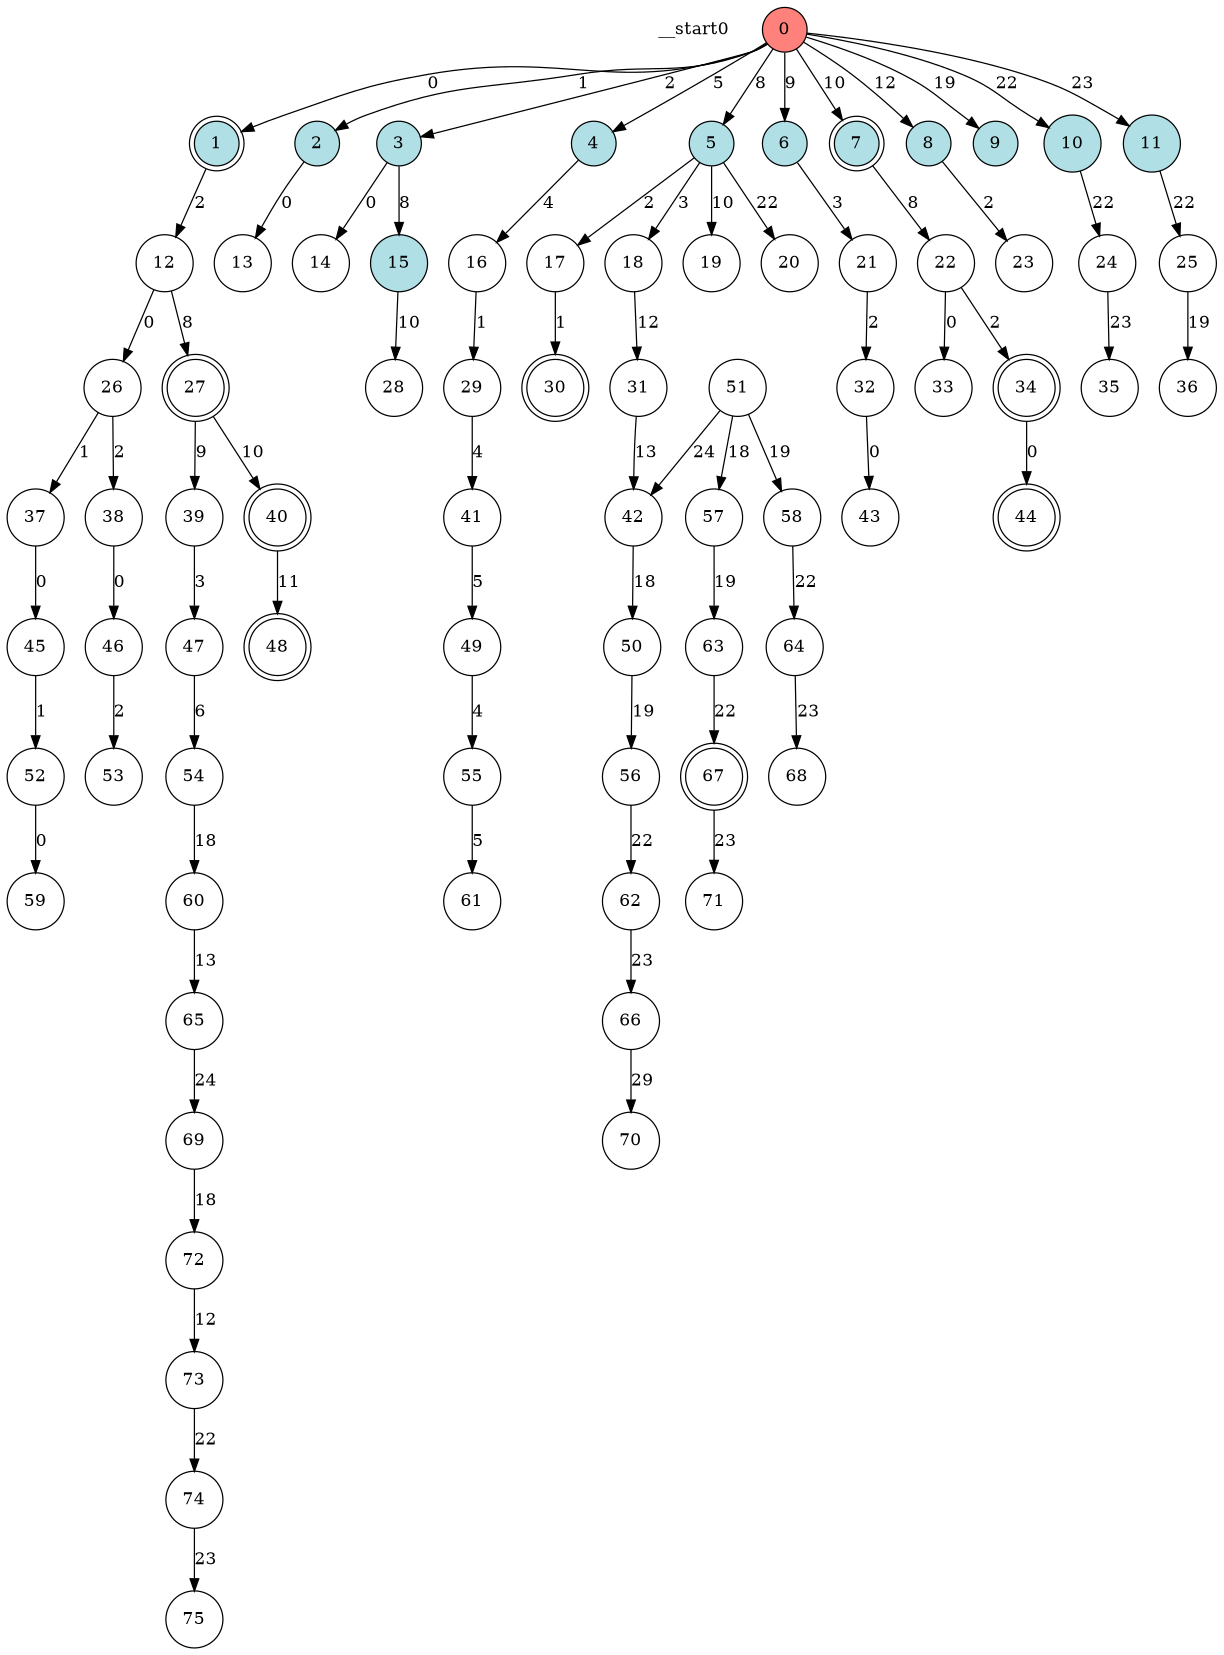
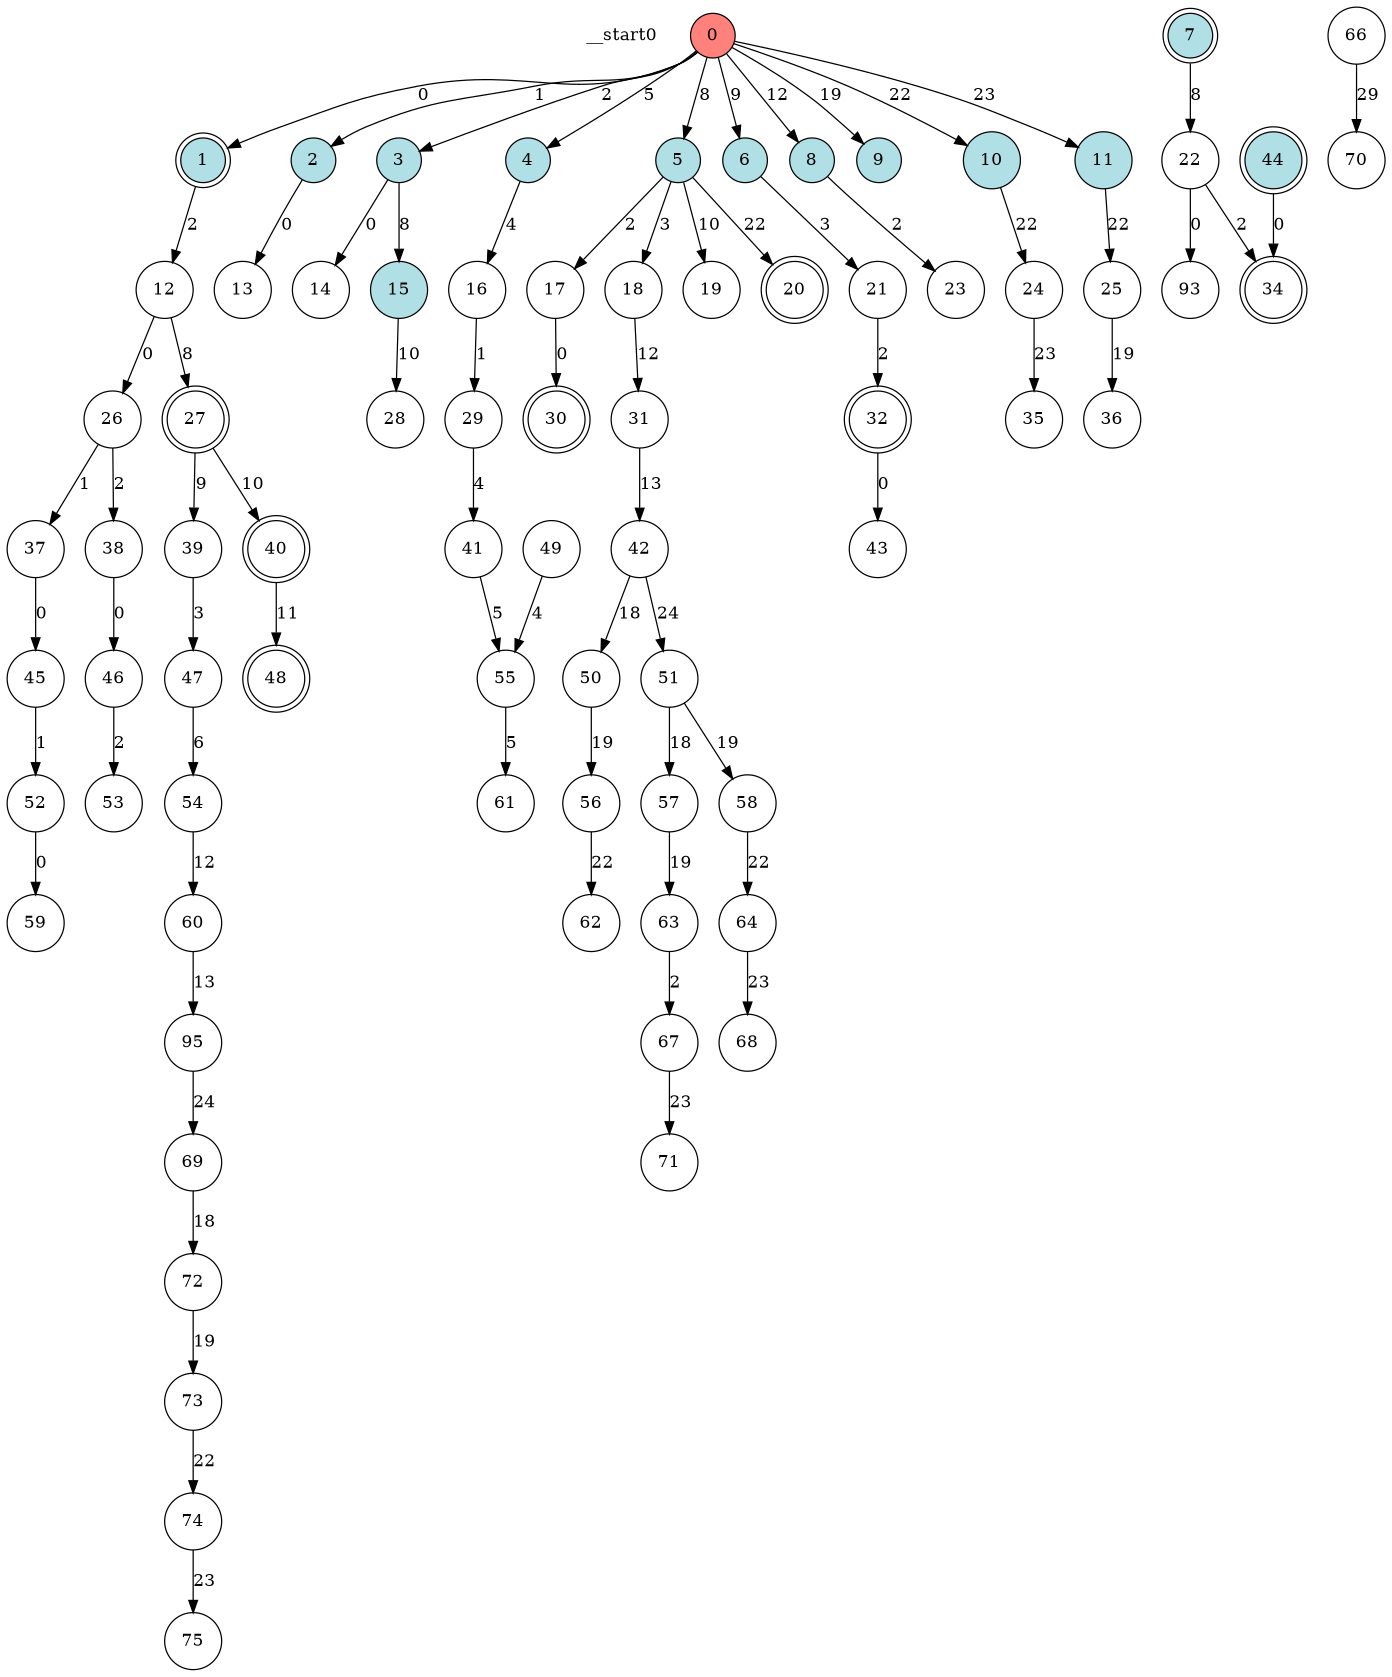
edge "0" -> "7": removed, label "10"
node "20": shape circle -> doublecircle
edge "17" -> "30": label "1" -> "0"
node "32": shape circle -> doublecircle
node "33": label "33" -> "93"
edge "34" -> "44": reversed
edge "51" -> "42": reversed
node "44": fillcolor white -> powderblue
edge "41" -> "49": now "41" -> "55"
edge "63" -> "67": label "22" -> "2"
node "67": shape doublecircle -> circle
edge "54" -> "60": label "18" -> "12"
edge "62" -> "66": removed, label "23"
node "65": label "65" -> "95"
edge "72" -> "73": label "12" -> "19"
